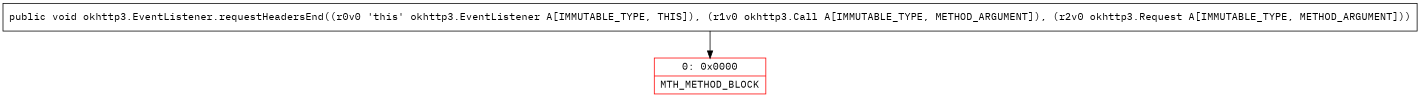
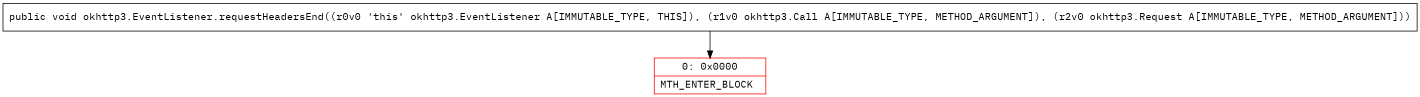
node "0: 0x0000": text "MTH_METHOD_BLOCK" -> "MTH_ENTER_BLOCK"
